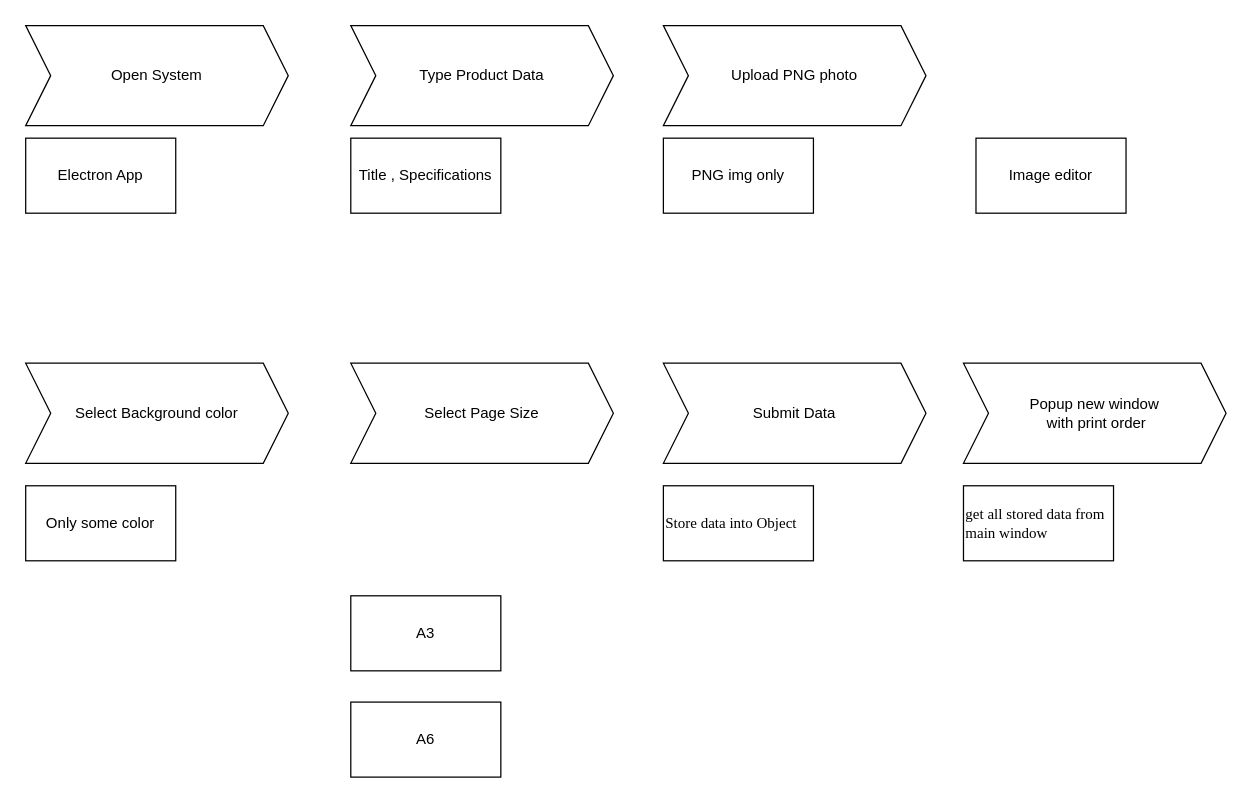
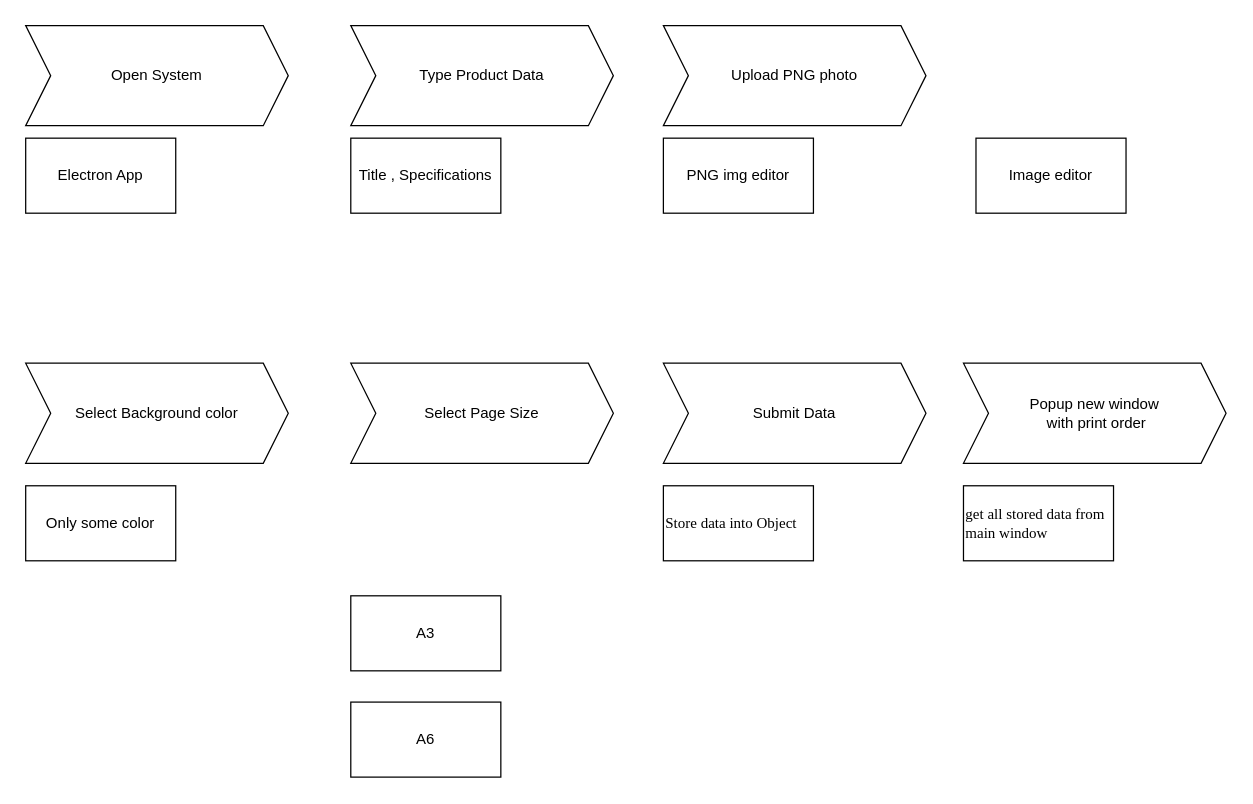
node "PNG img only": label "PNG img only" -> "PNG img editor"
